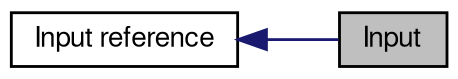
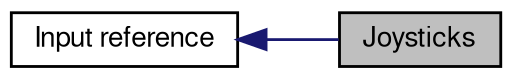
node "Input": label "Input" -> "Joysticks"
